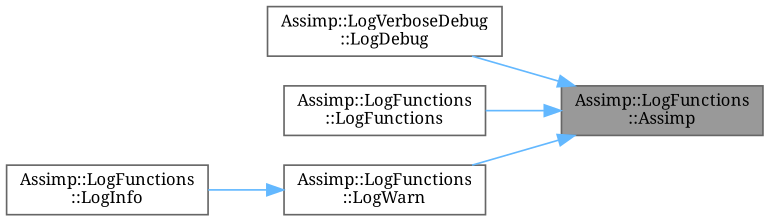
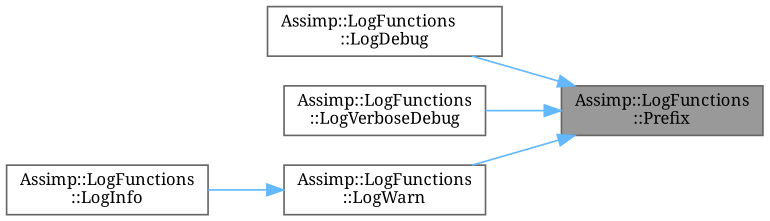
node "Assimp::LogVerboseDebug ::LogDebug": label "Assimp::LogVerboseDebug ::LogDebug" -> "Assimp::LogFunctions ::LogDebug"
node "Assimp::LogFunctions ::LogFunctions": label "Assimp::LogFunctions ::LogFunctions" -> "Assimp::LogFunctions ::LogVerboseDebug"
node "Assimp::LogFunctions ::Assimp": label "Assimp::LogFunctions ::Assimp" -> "Assimp::LogFunctions ::Prefix"
